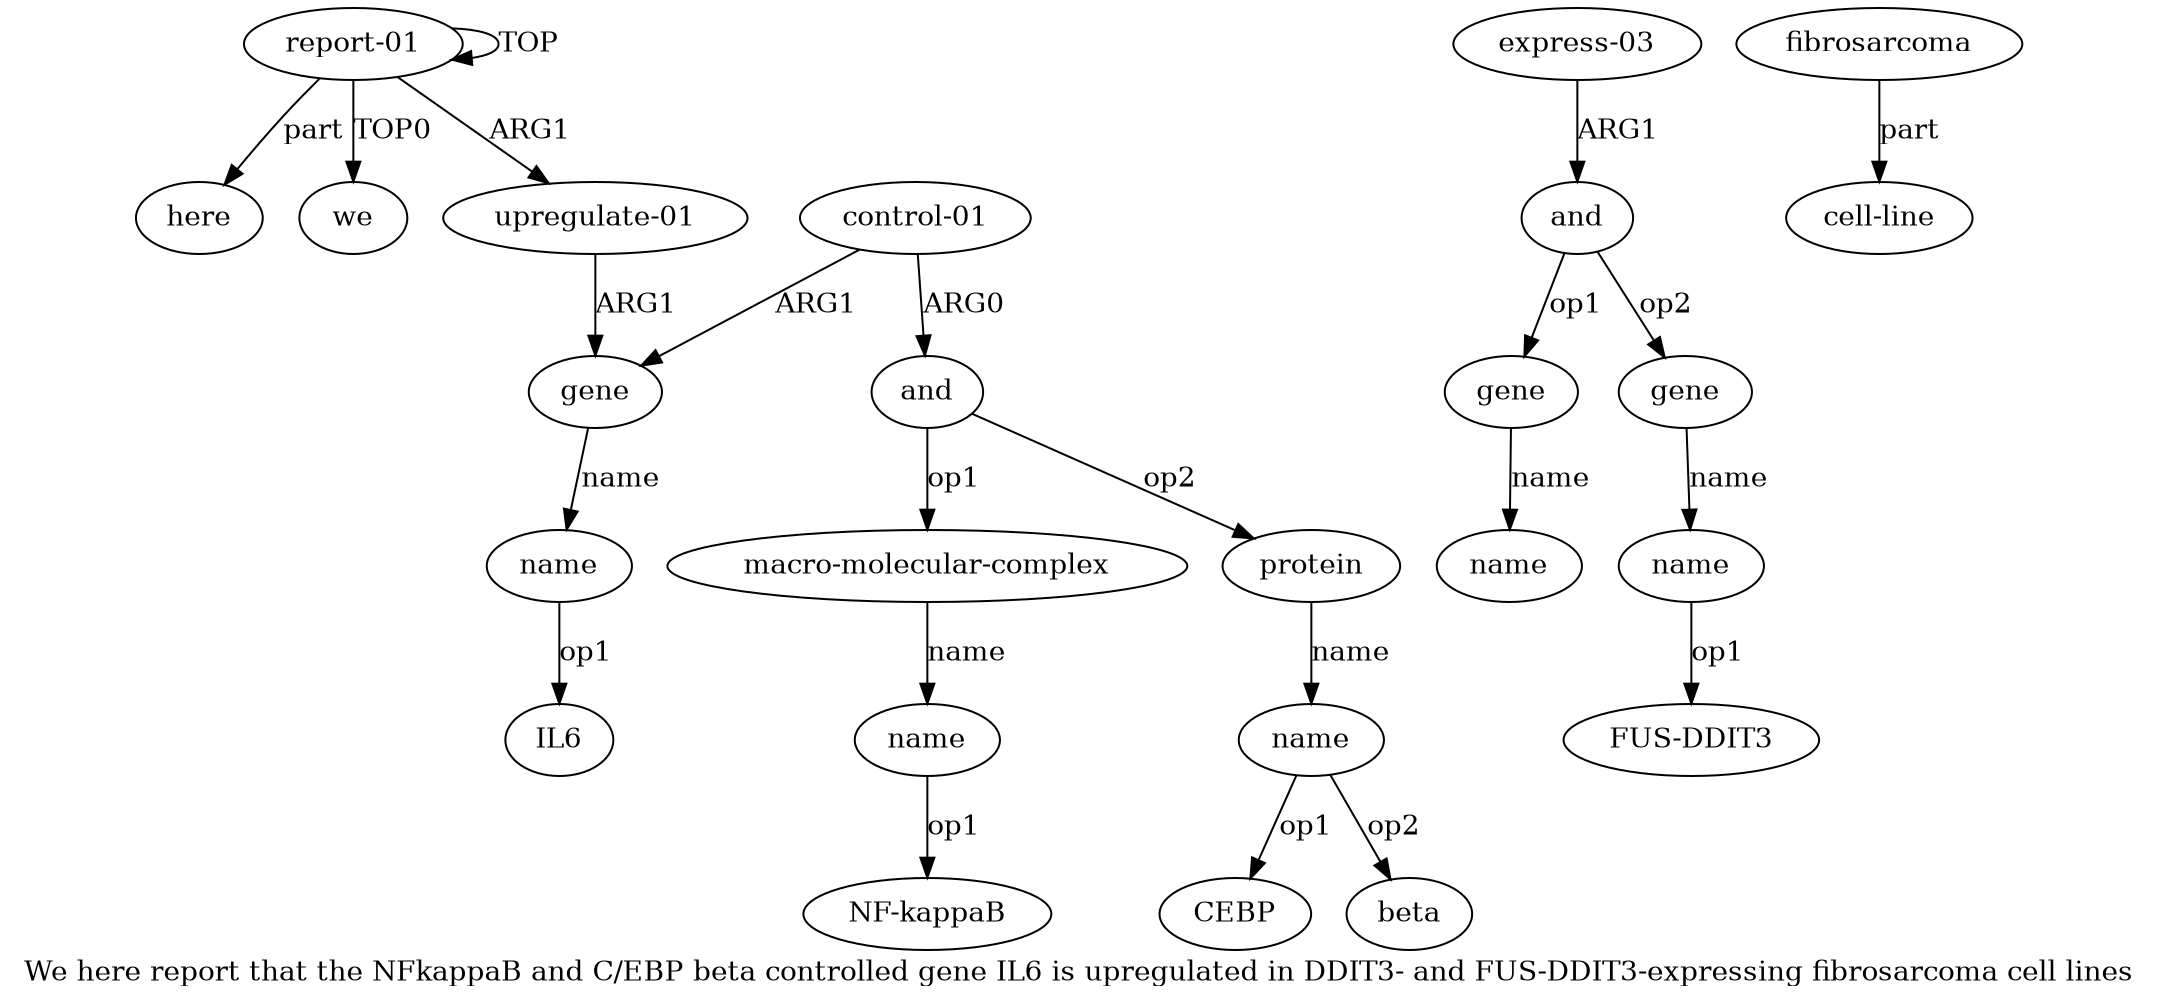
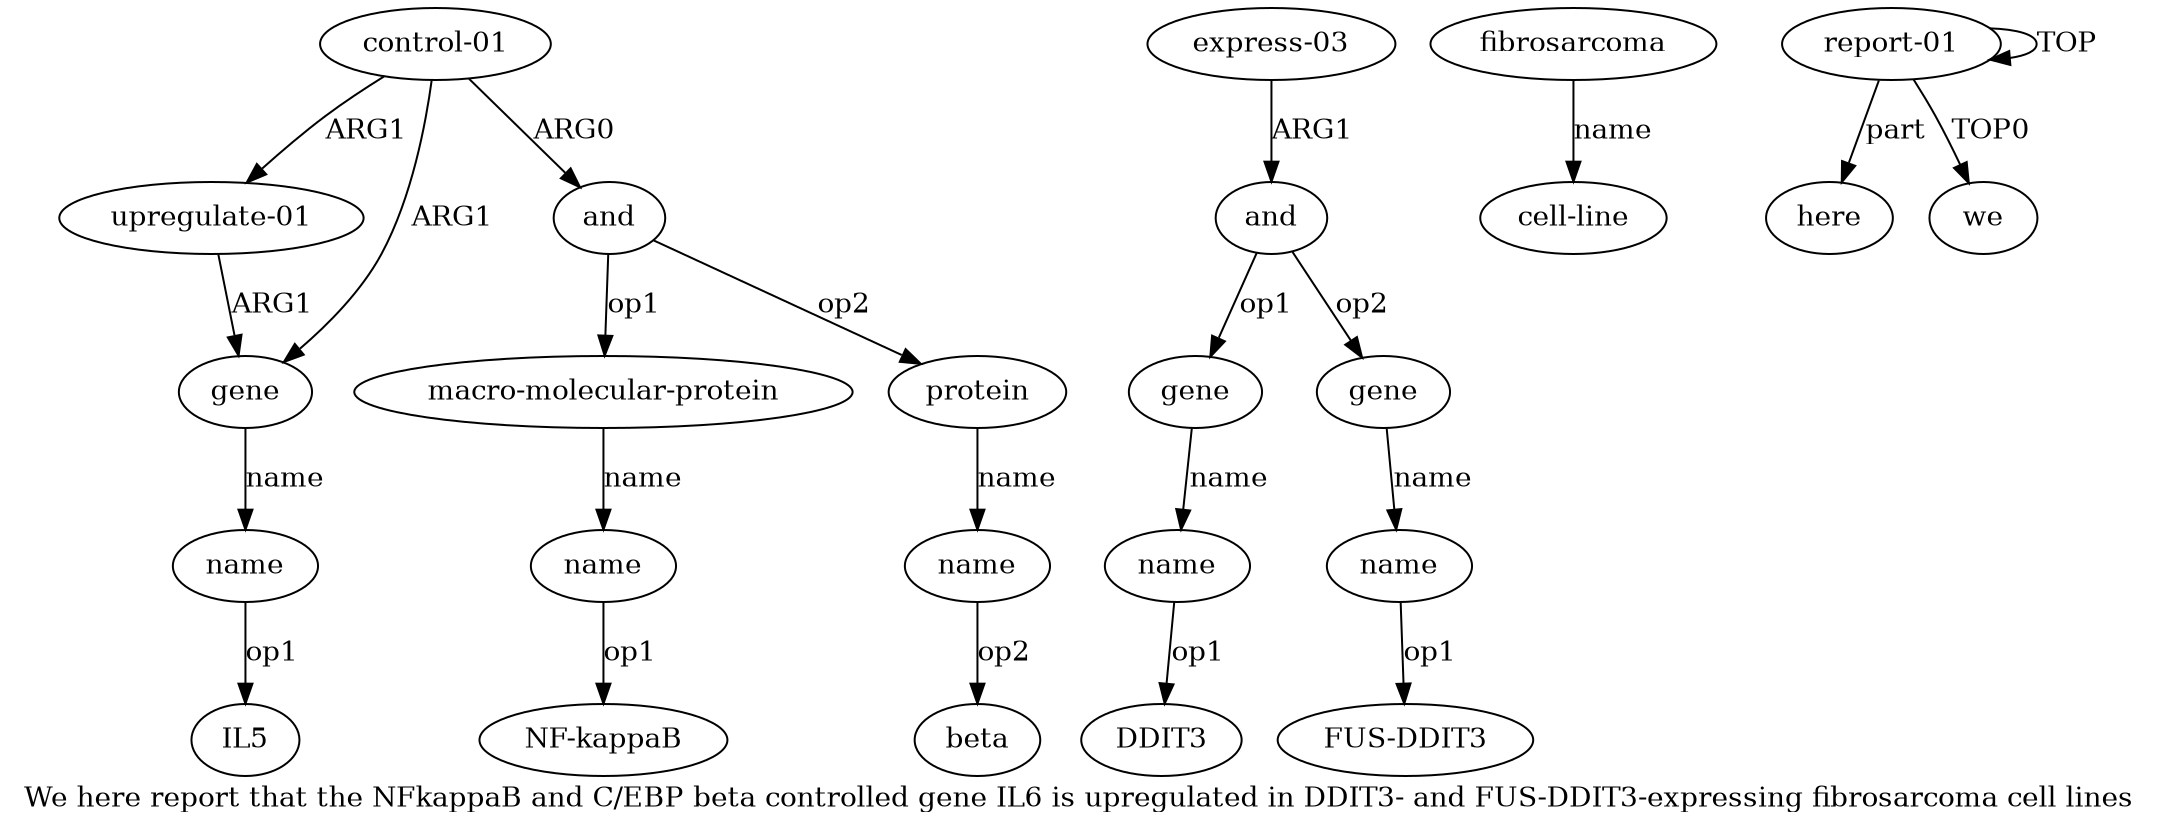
edge "report-01" -> "upregulate-01": now "control-01" -> "upregulate-01"
edge "fibrosarcoma" -> "cell-line": label "part" -> "name"
node "macro-molecular-complex": label "macro-molecular-complex" -> "macro-molecular-protein"
node "IL6": label "IL6" -> "IL5"
node "DDIT3": added
node "CEBP": removed
